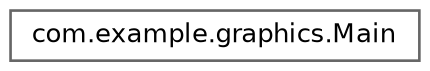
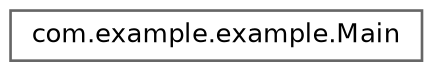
node "com.example.graphics.Main": label "com.example.graphics.Main" -> "com.example.example.Main"
